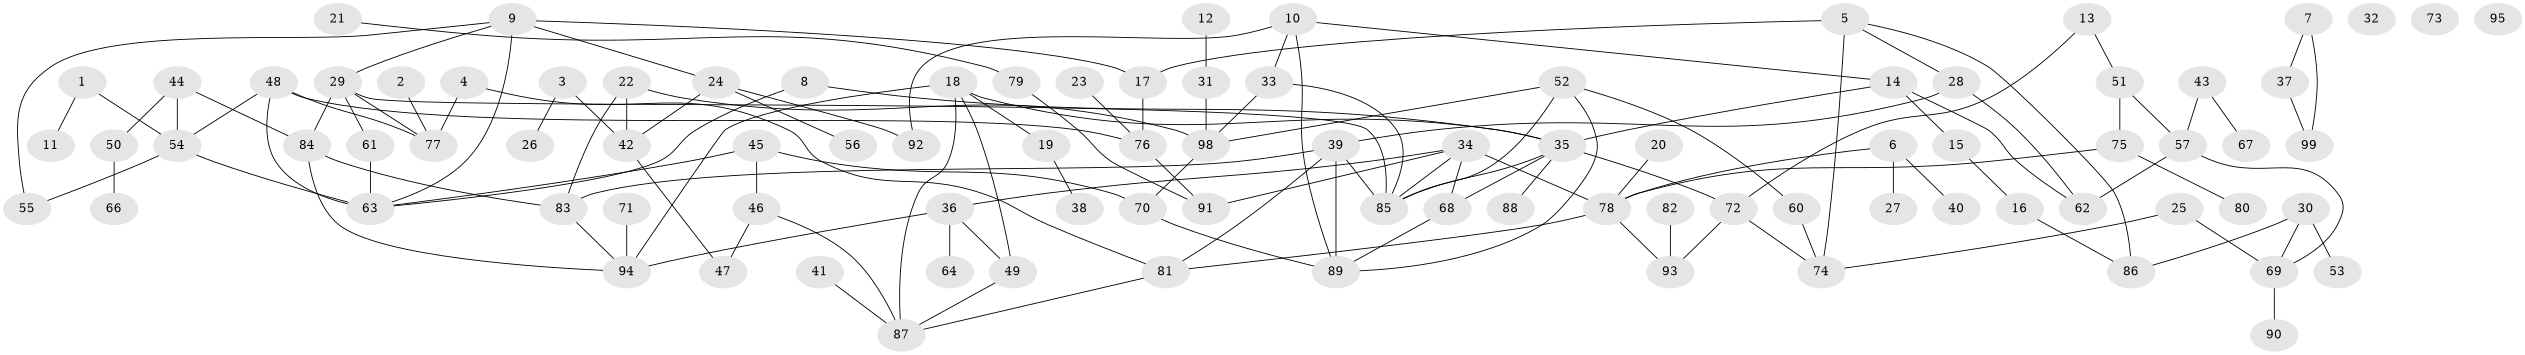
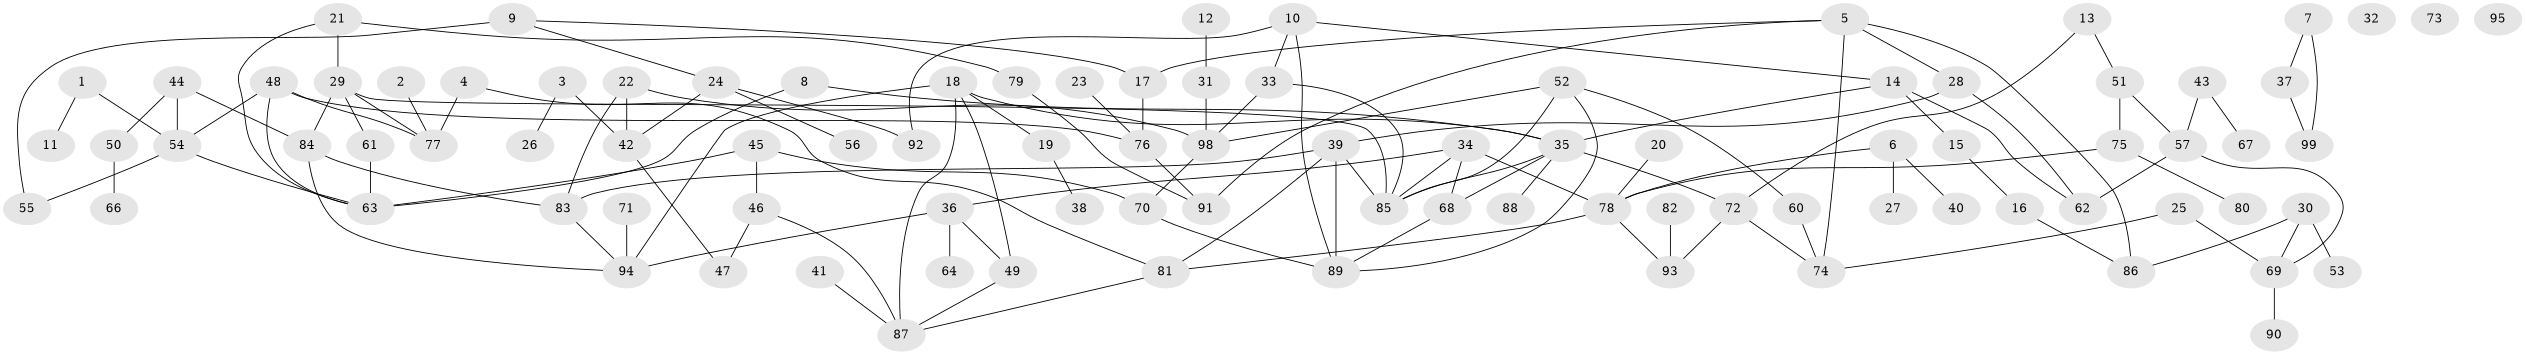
edge "9" -- "29": now "21" -- "29"
edge "9" -- "63": now "21" -- "63"
edge "34" -- "91": now "5" -- "91"
